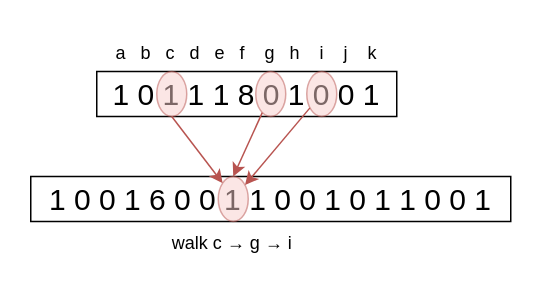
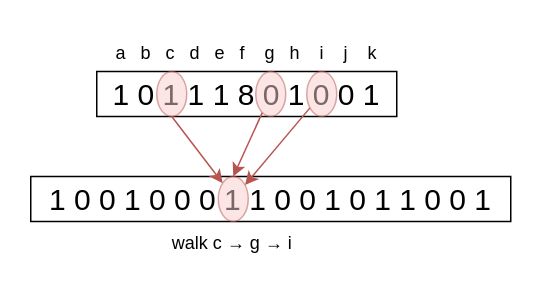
node "1 0 0 1 6 0 0 1 1 0 0 1 0 1 1 0 0 1": label "1 0 0 1 6 0 0 1 1 0 0 1 0 1 1 0 0 1" -> "1 0 0 1 0 0 0 1 1 0 0 1 0 1 1 0 0 1"
